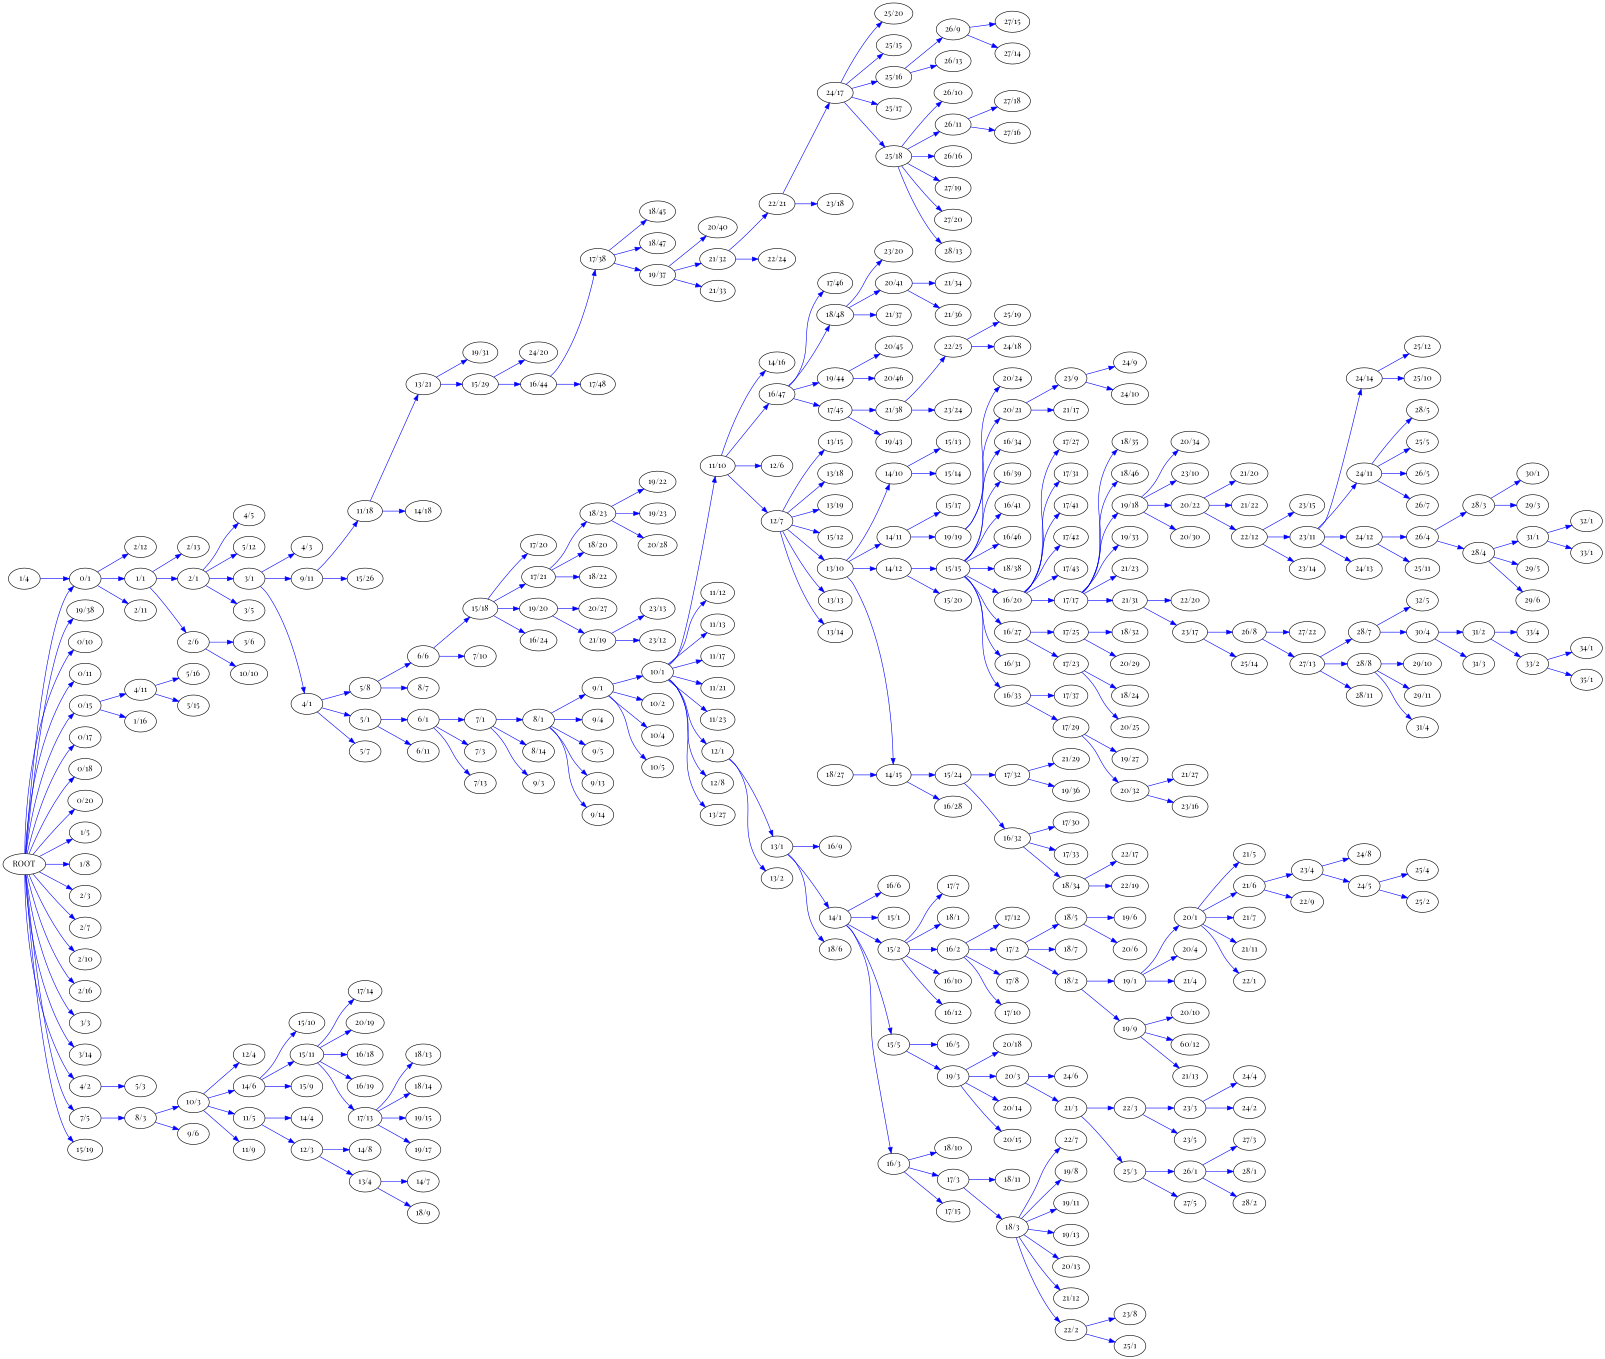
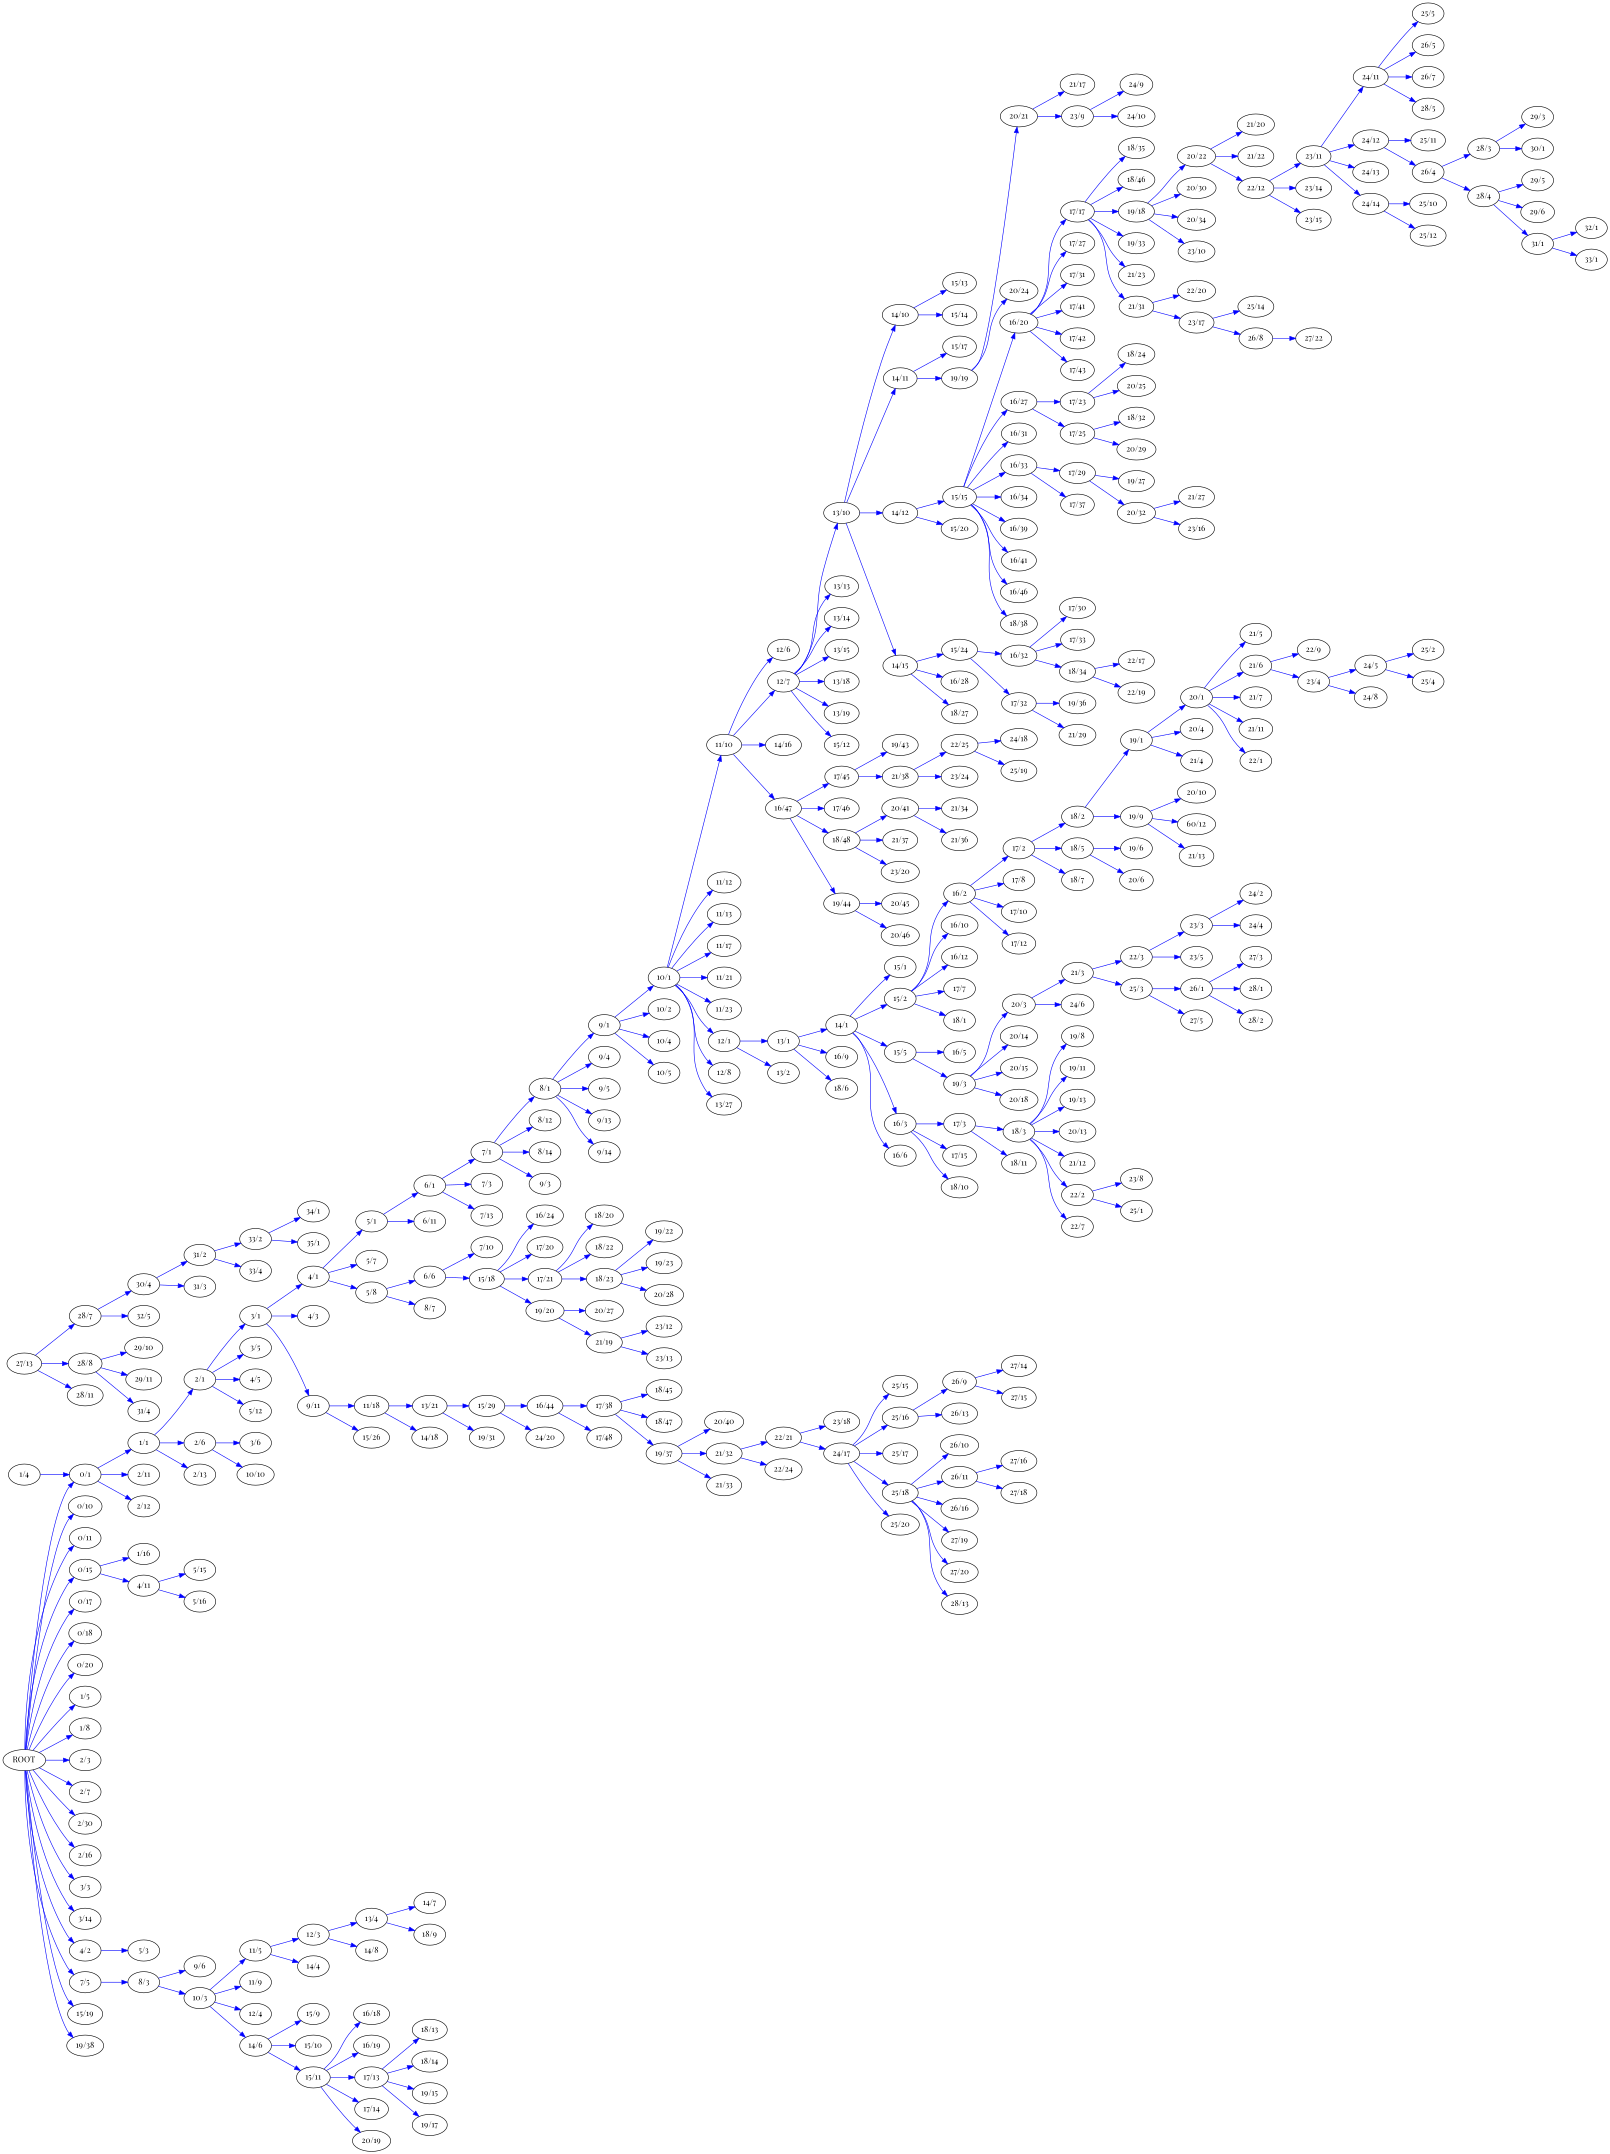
edge "26/8" -> "27/13": removed
edge "18/27" -> "14/15": reversed
node "2/10": label "2/10" -> "2/30"
node "8/12": added
